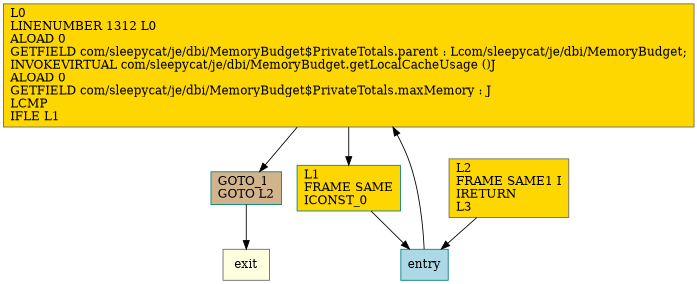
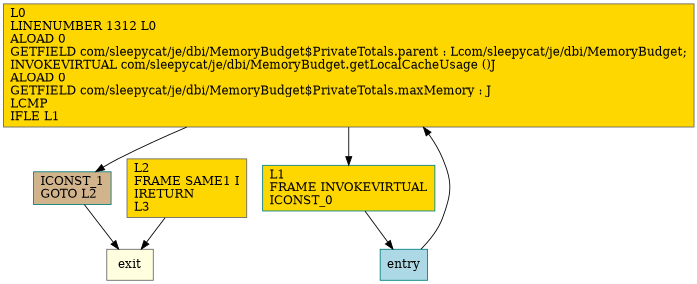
node "GOTO_1 GOTO L2": label "GOTO_1 GOTO L2" -> "ICONST_1 GOTO L2"
node "L1 FRAME SAME ICONST_0": label "L1 FRAME SAME ICONST_0" -> "L1 FRAME INVOKEVIRTUAL ICONST_0"
edge "L2 FRAME SAME1 I IRETURN L3" -> "entry": now "L2 FRAME SAME1 I IRETURN L3" -> "exit"
